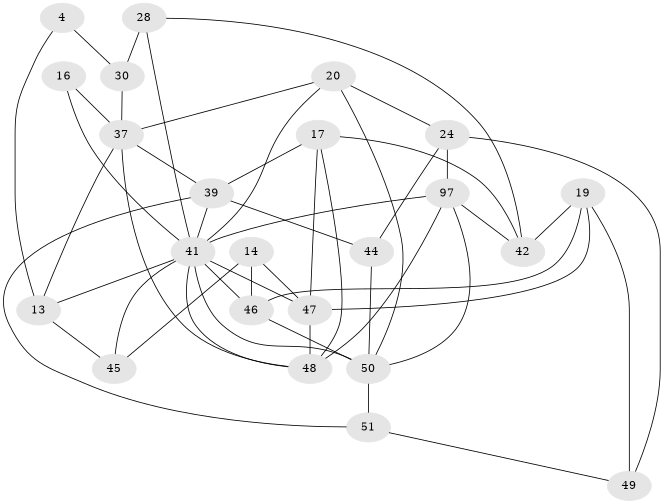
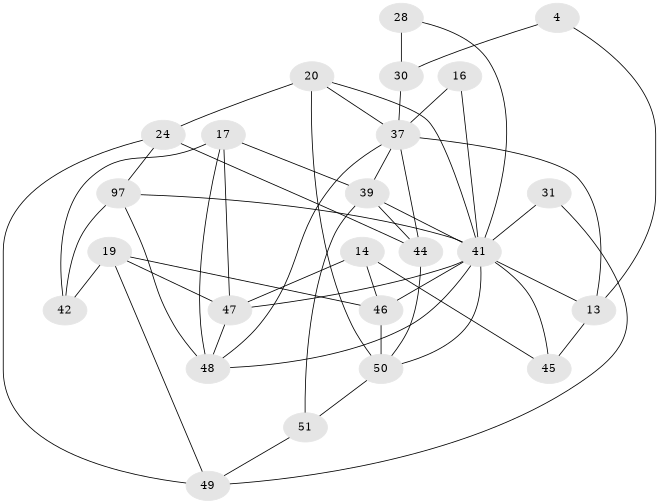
edge "28" -- "42": removed
edge "37" -- "44": added
node "31": added
edge "97" -- "50": removed
